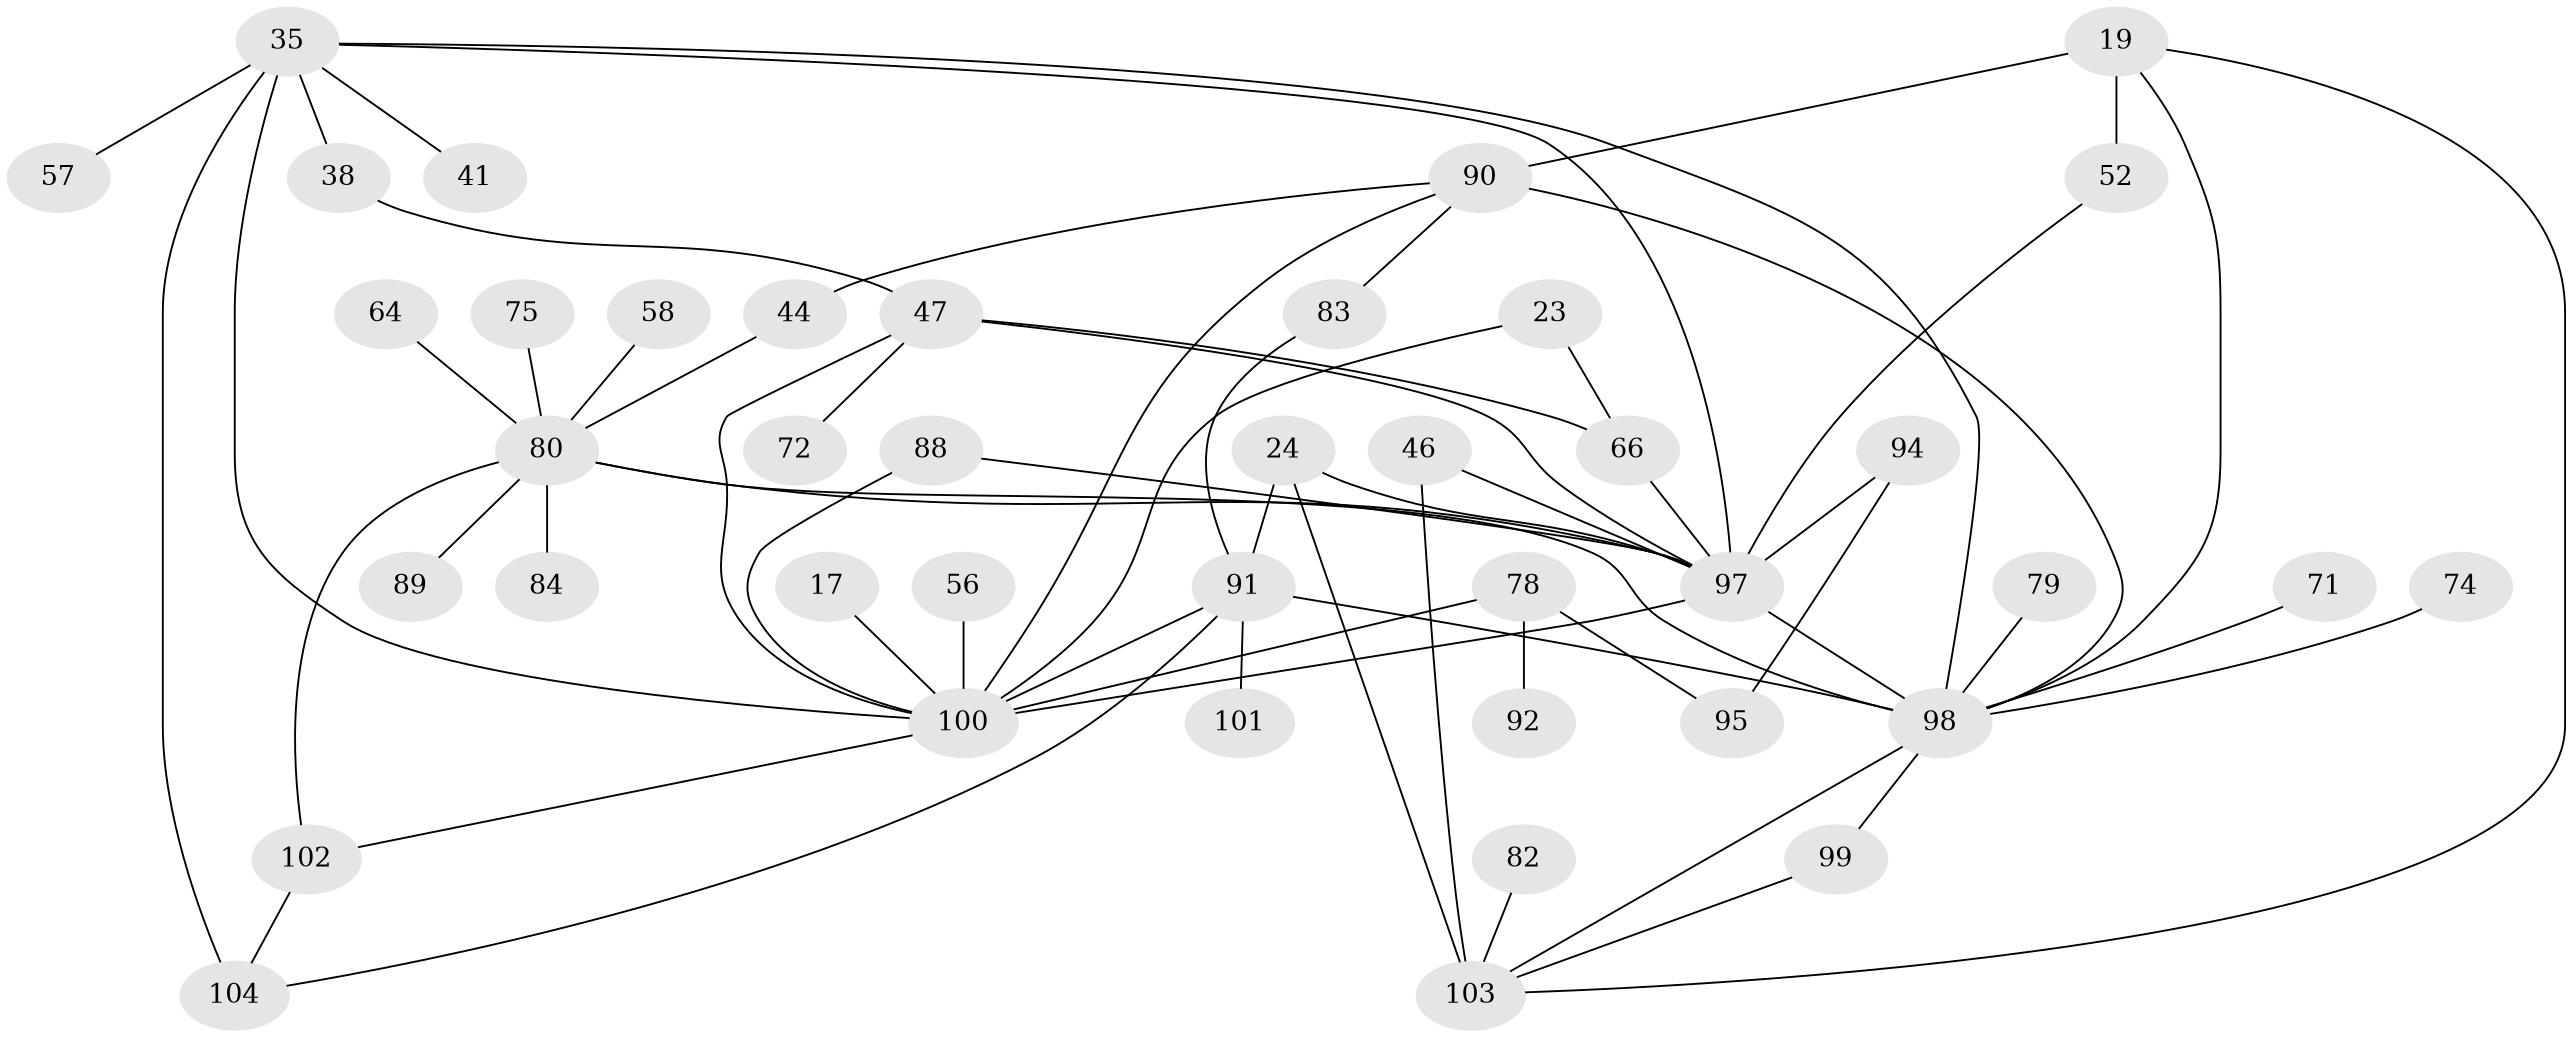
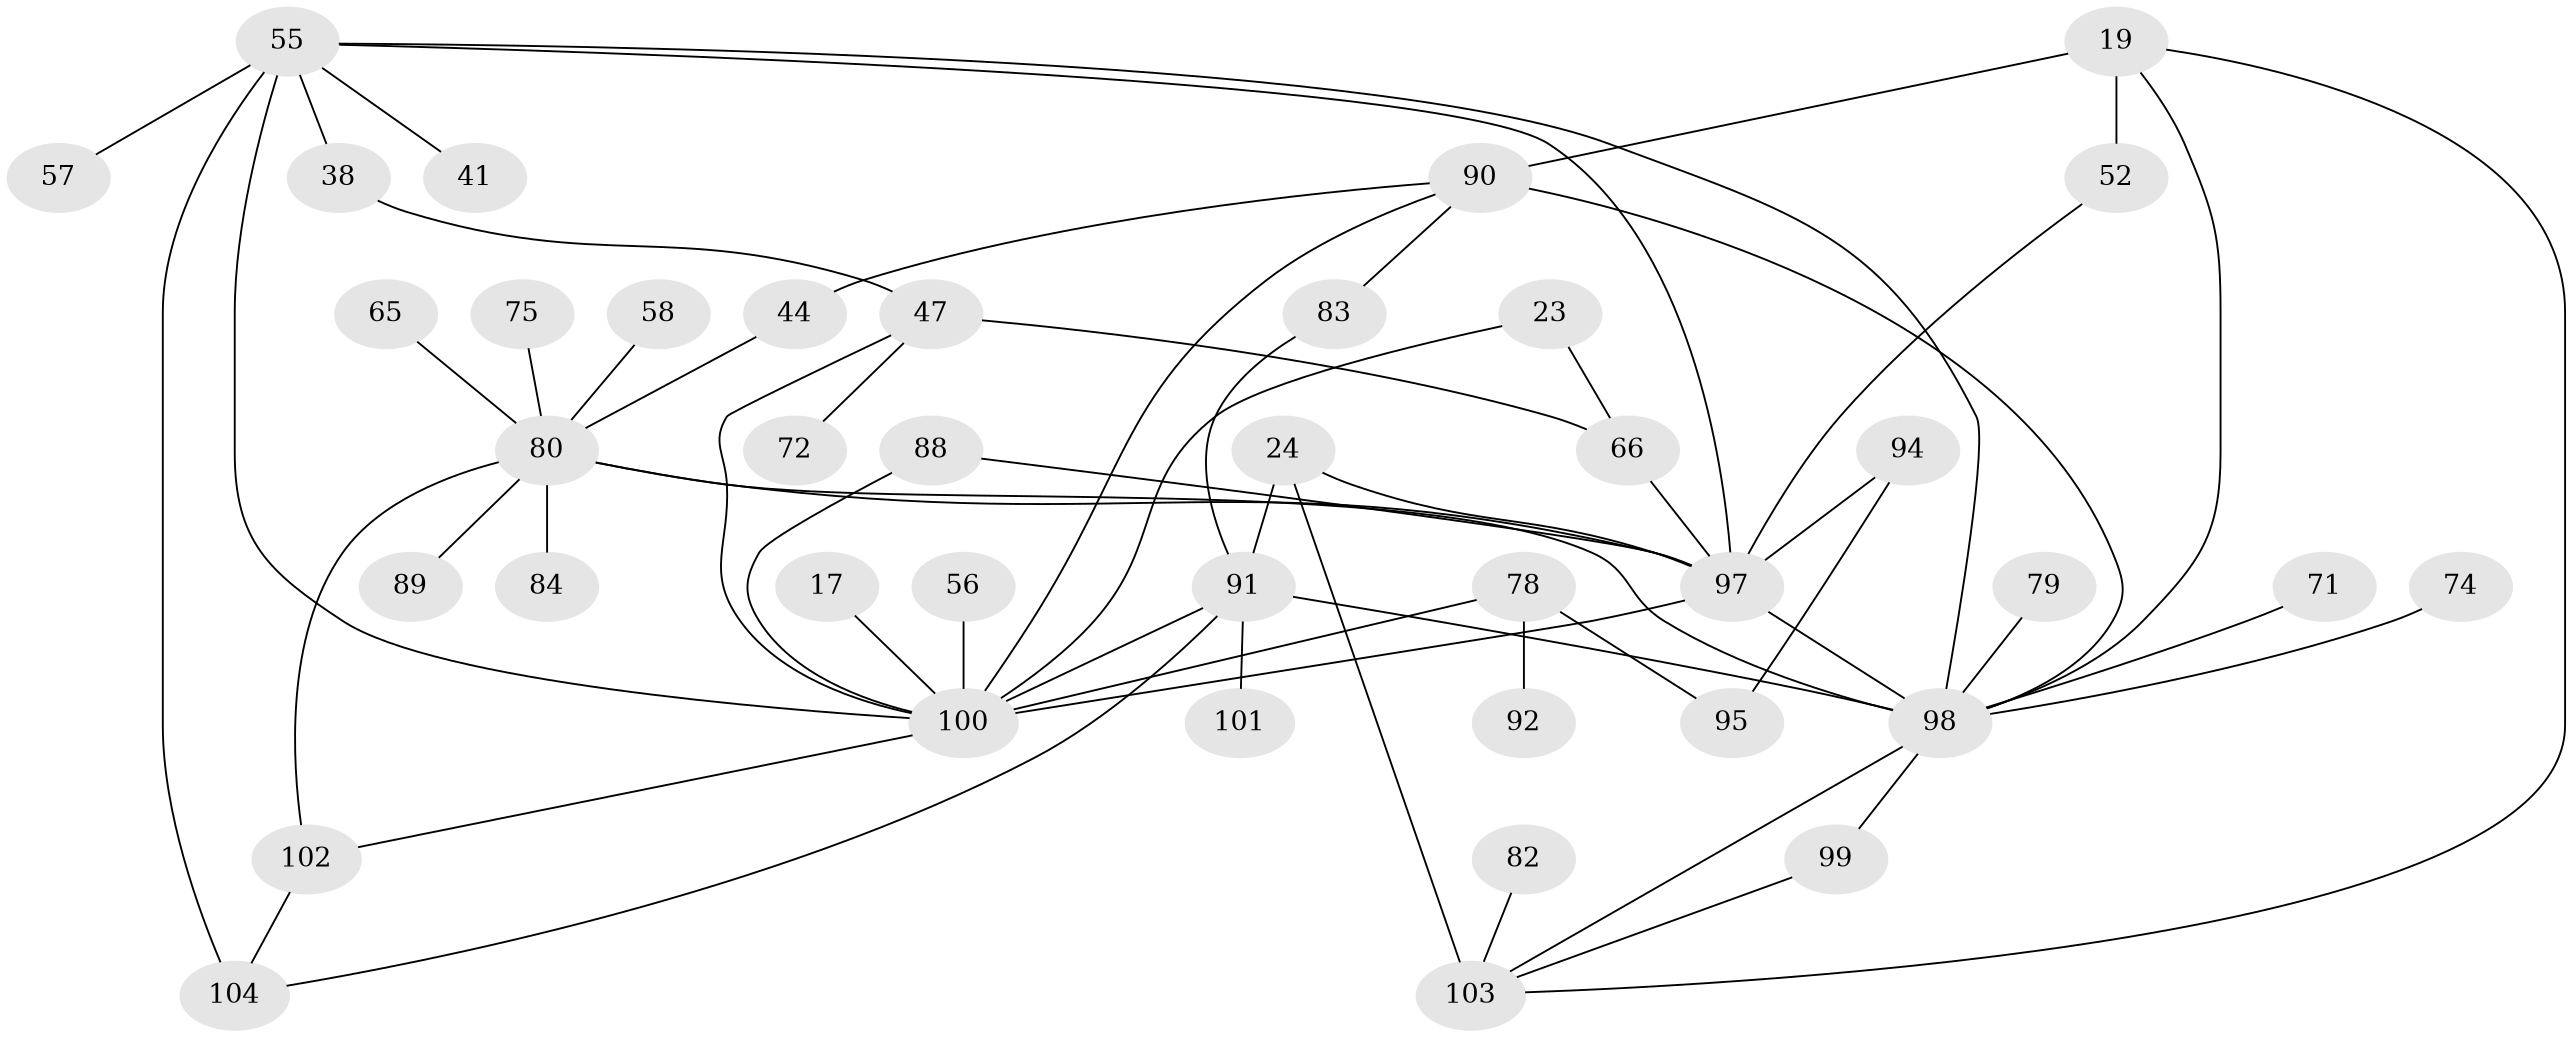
node "35": label "35" -> "55"
node "64": label "64" -> "65"
edge "47" -- "97": removed
node "46": removed
